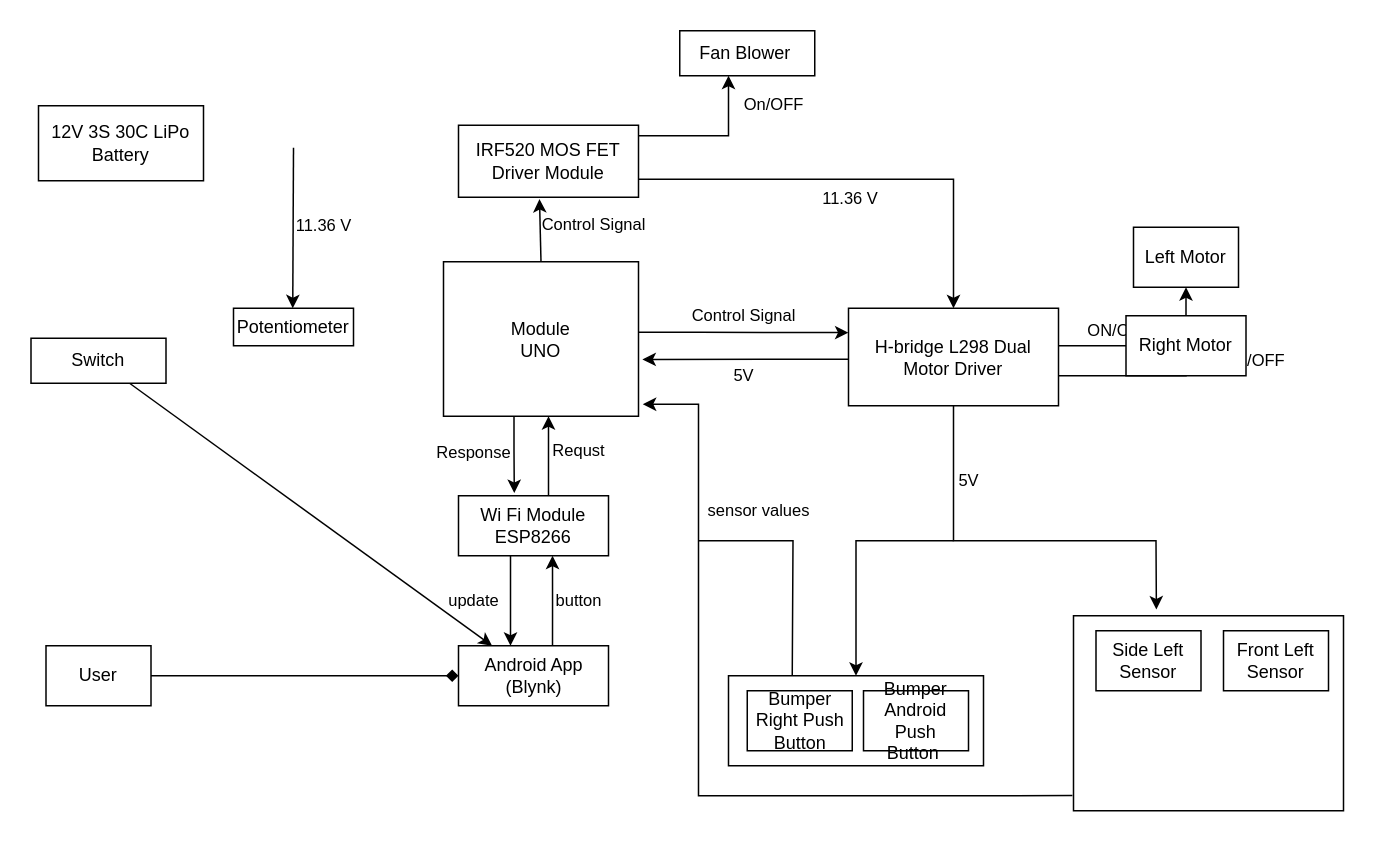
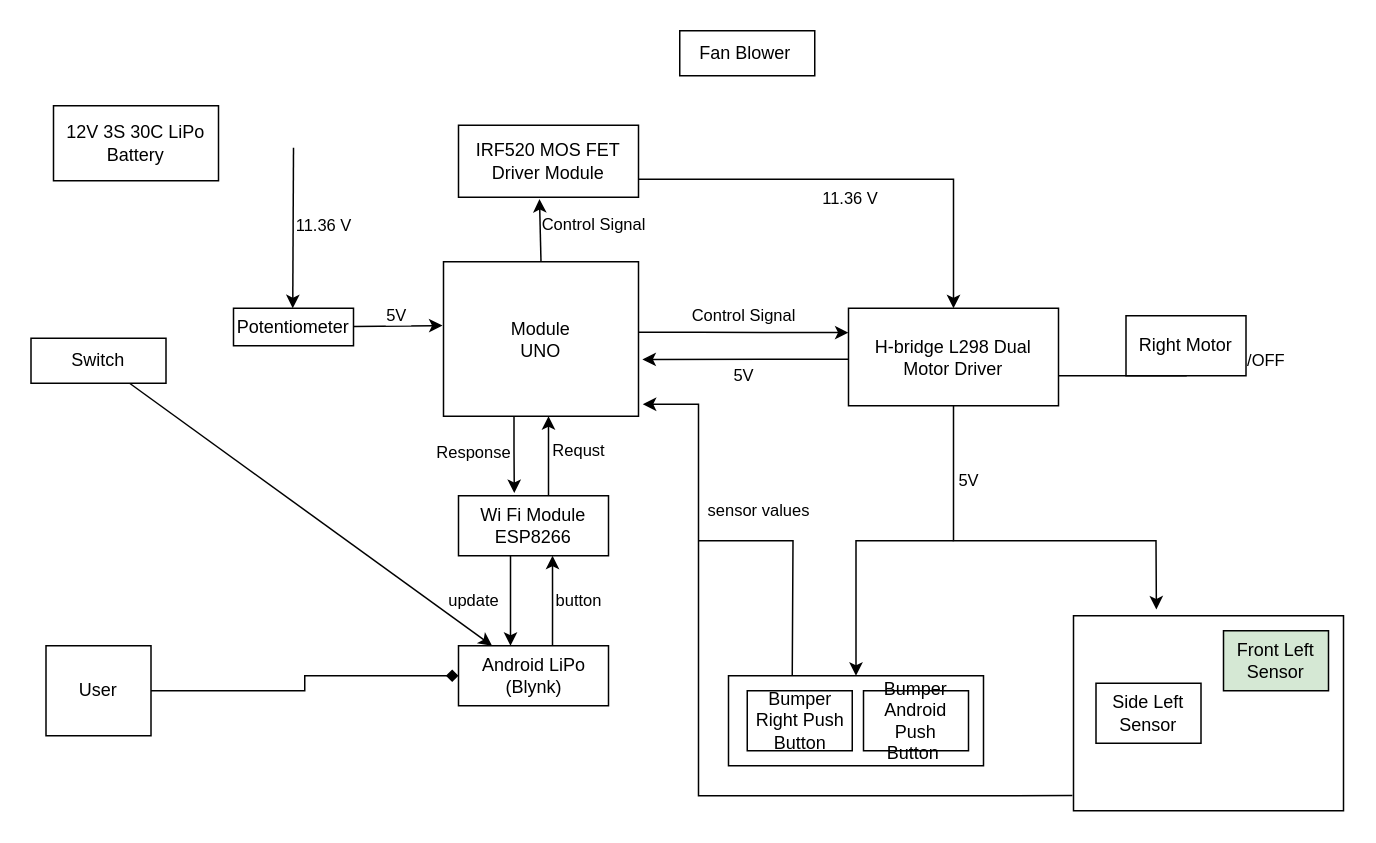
edge "IRF520 MOS FET Driver Module" -> "Fan Blower": removed, label "On/OFF"
node "12V 3S 30C LiPo Battery": moved (121, 143) -> (136, 143)
node "Left Motor": removed
edge "Potentiometer" -> "Module UNO": added, label "5V"
edge "H-bridge L298 Dual Motor Driver" -> "Left Motor": removed, label "ON/OFF"
node "Side Left Sensor": moved (1148, 661) -> (1148, 713)
node "Front Left Sensor": fillcolor #ffffff -> #d5e8d4
node "User": size 105x60 -> 105x90
node "Android App (Blynk)": label "Android App (Blynk)" -> "Android LiPo (Blynk)"
